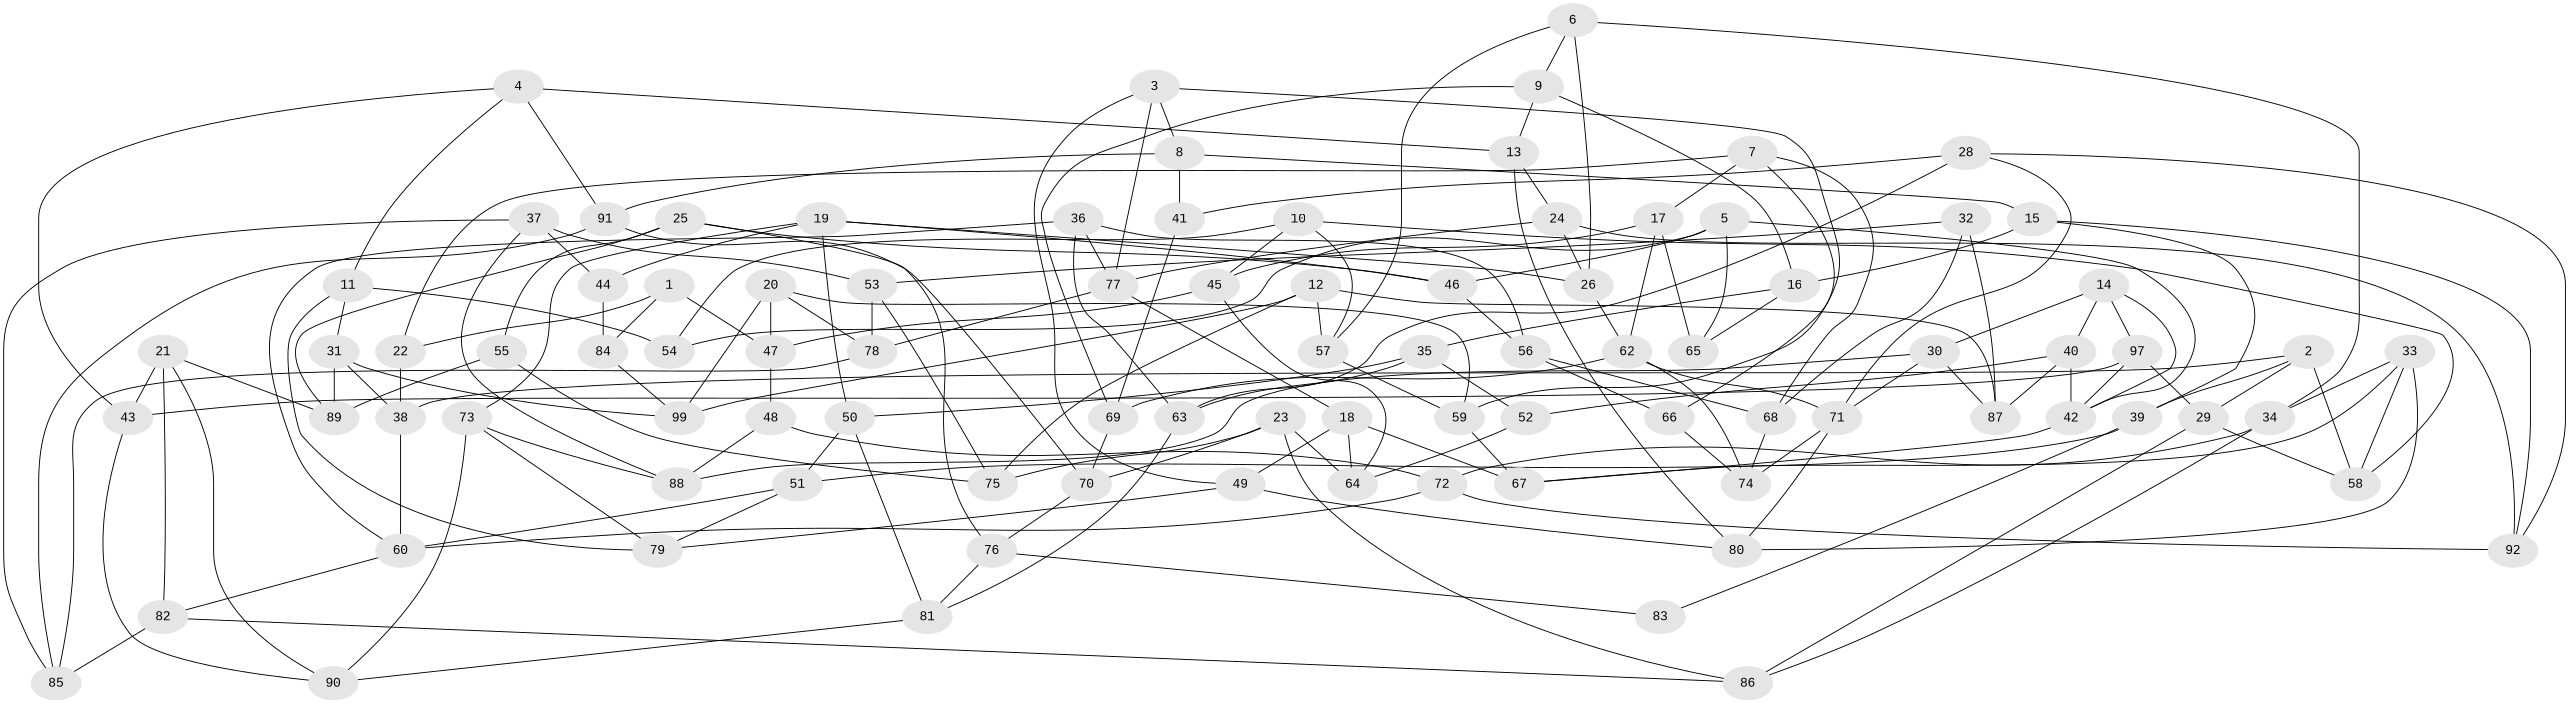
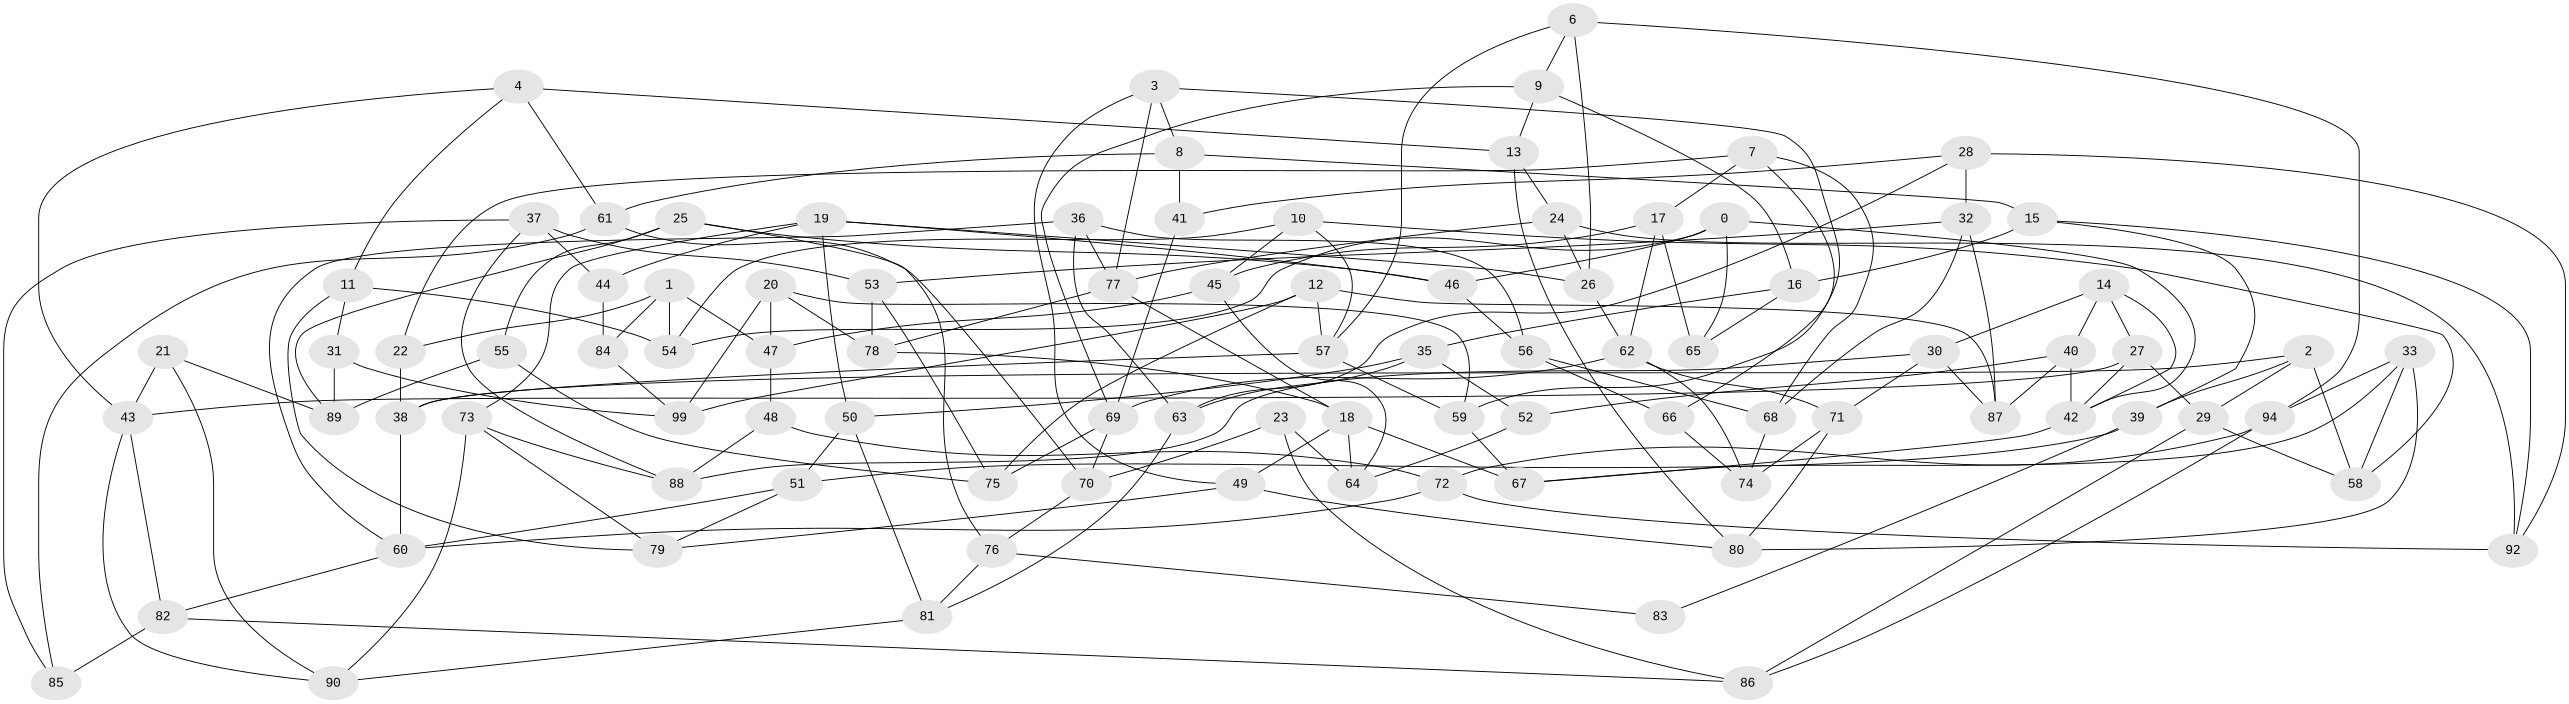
node "91": label "91" -> "61"
node "5": label "5" -> "0"
edge "28" -- "71": now "28" -- "32"
edge "1" -- "54": added
node "97": label "97" -> "27"
edge "78" -- "85": now "78" -- "18"
edge "31" -- "38": now "57" -- "38"
node "34": label "34" -> "94"
edge "23" -- "75": now "69" -- "75"
edge "21" -- "82": now "43" -- "82"
